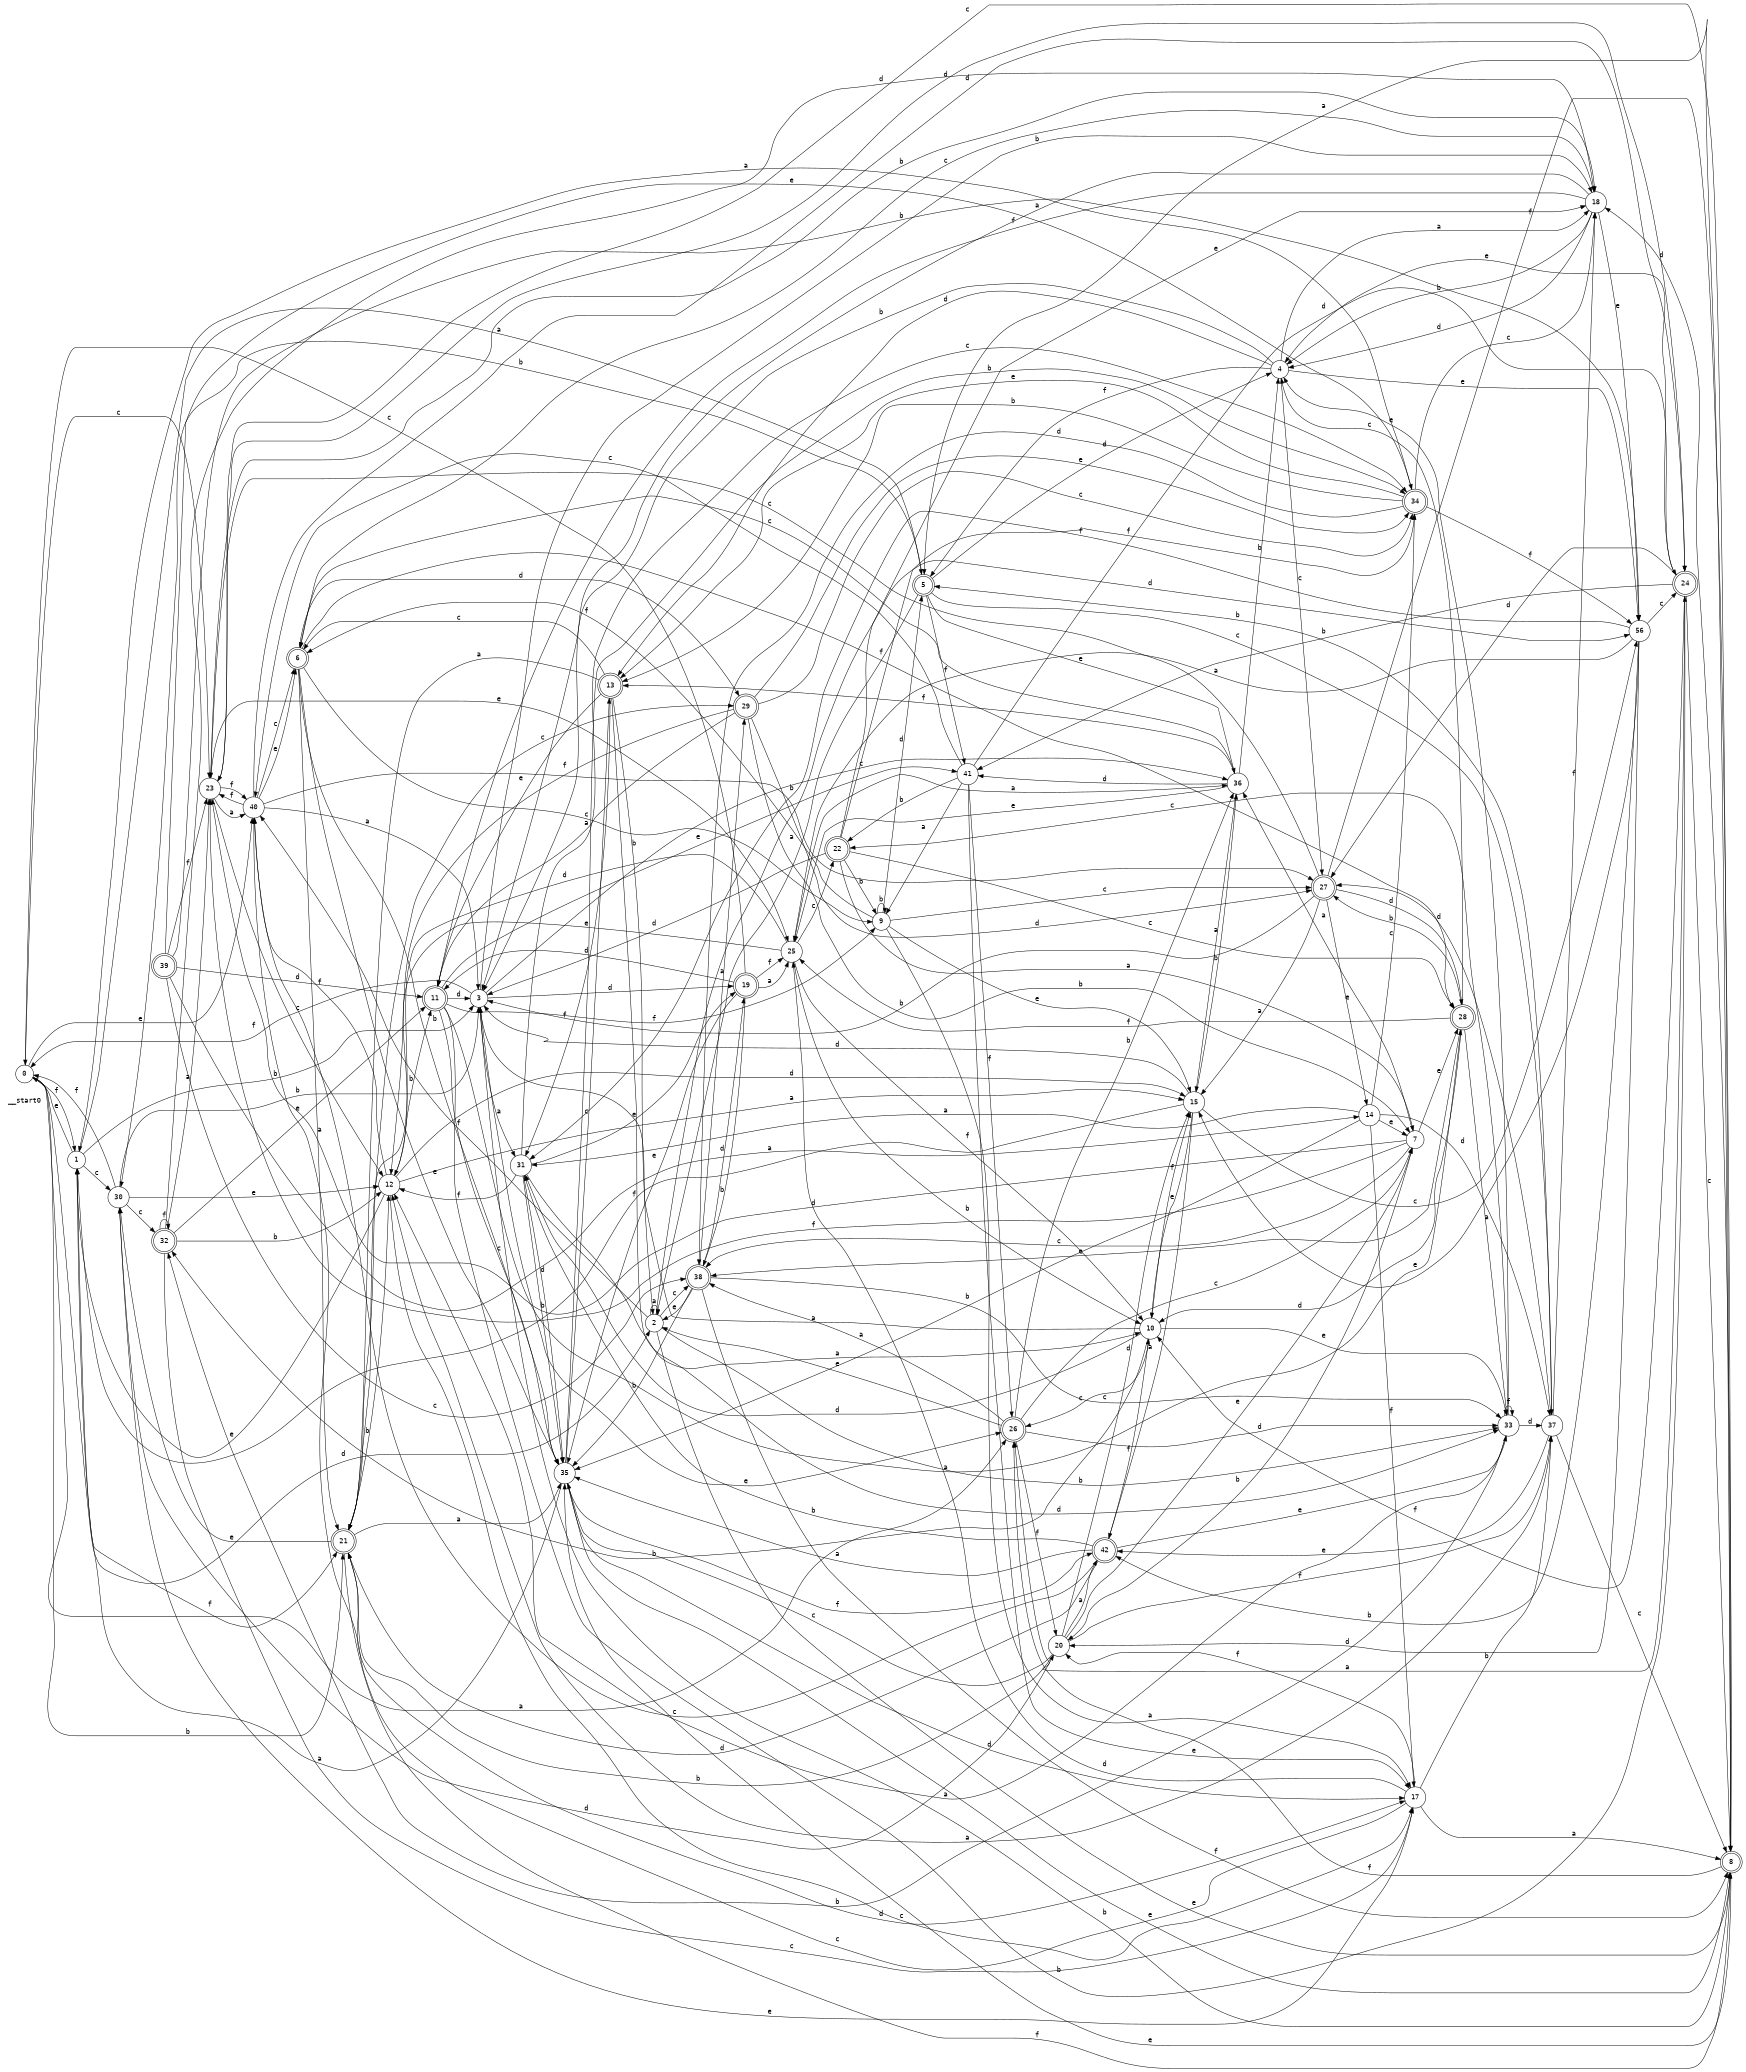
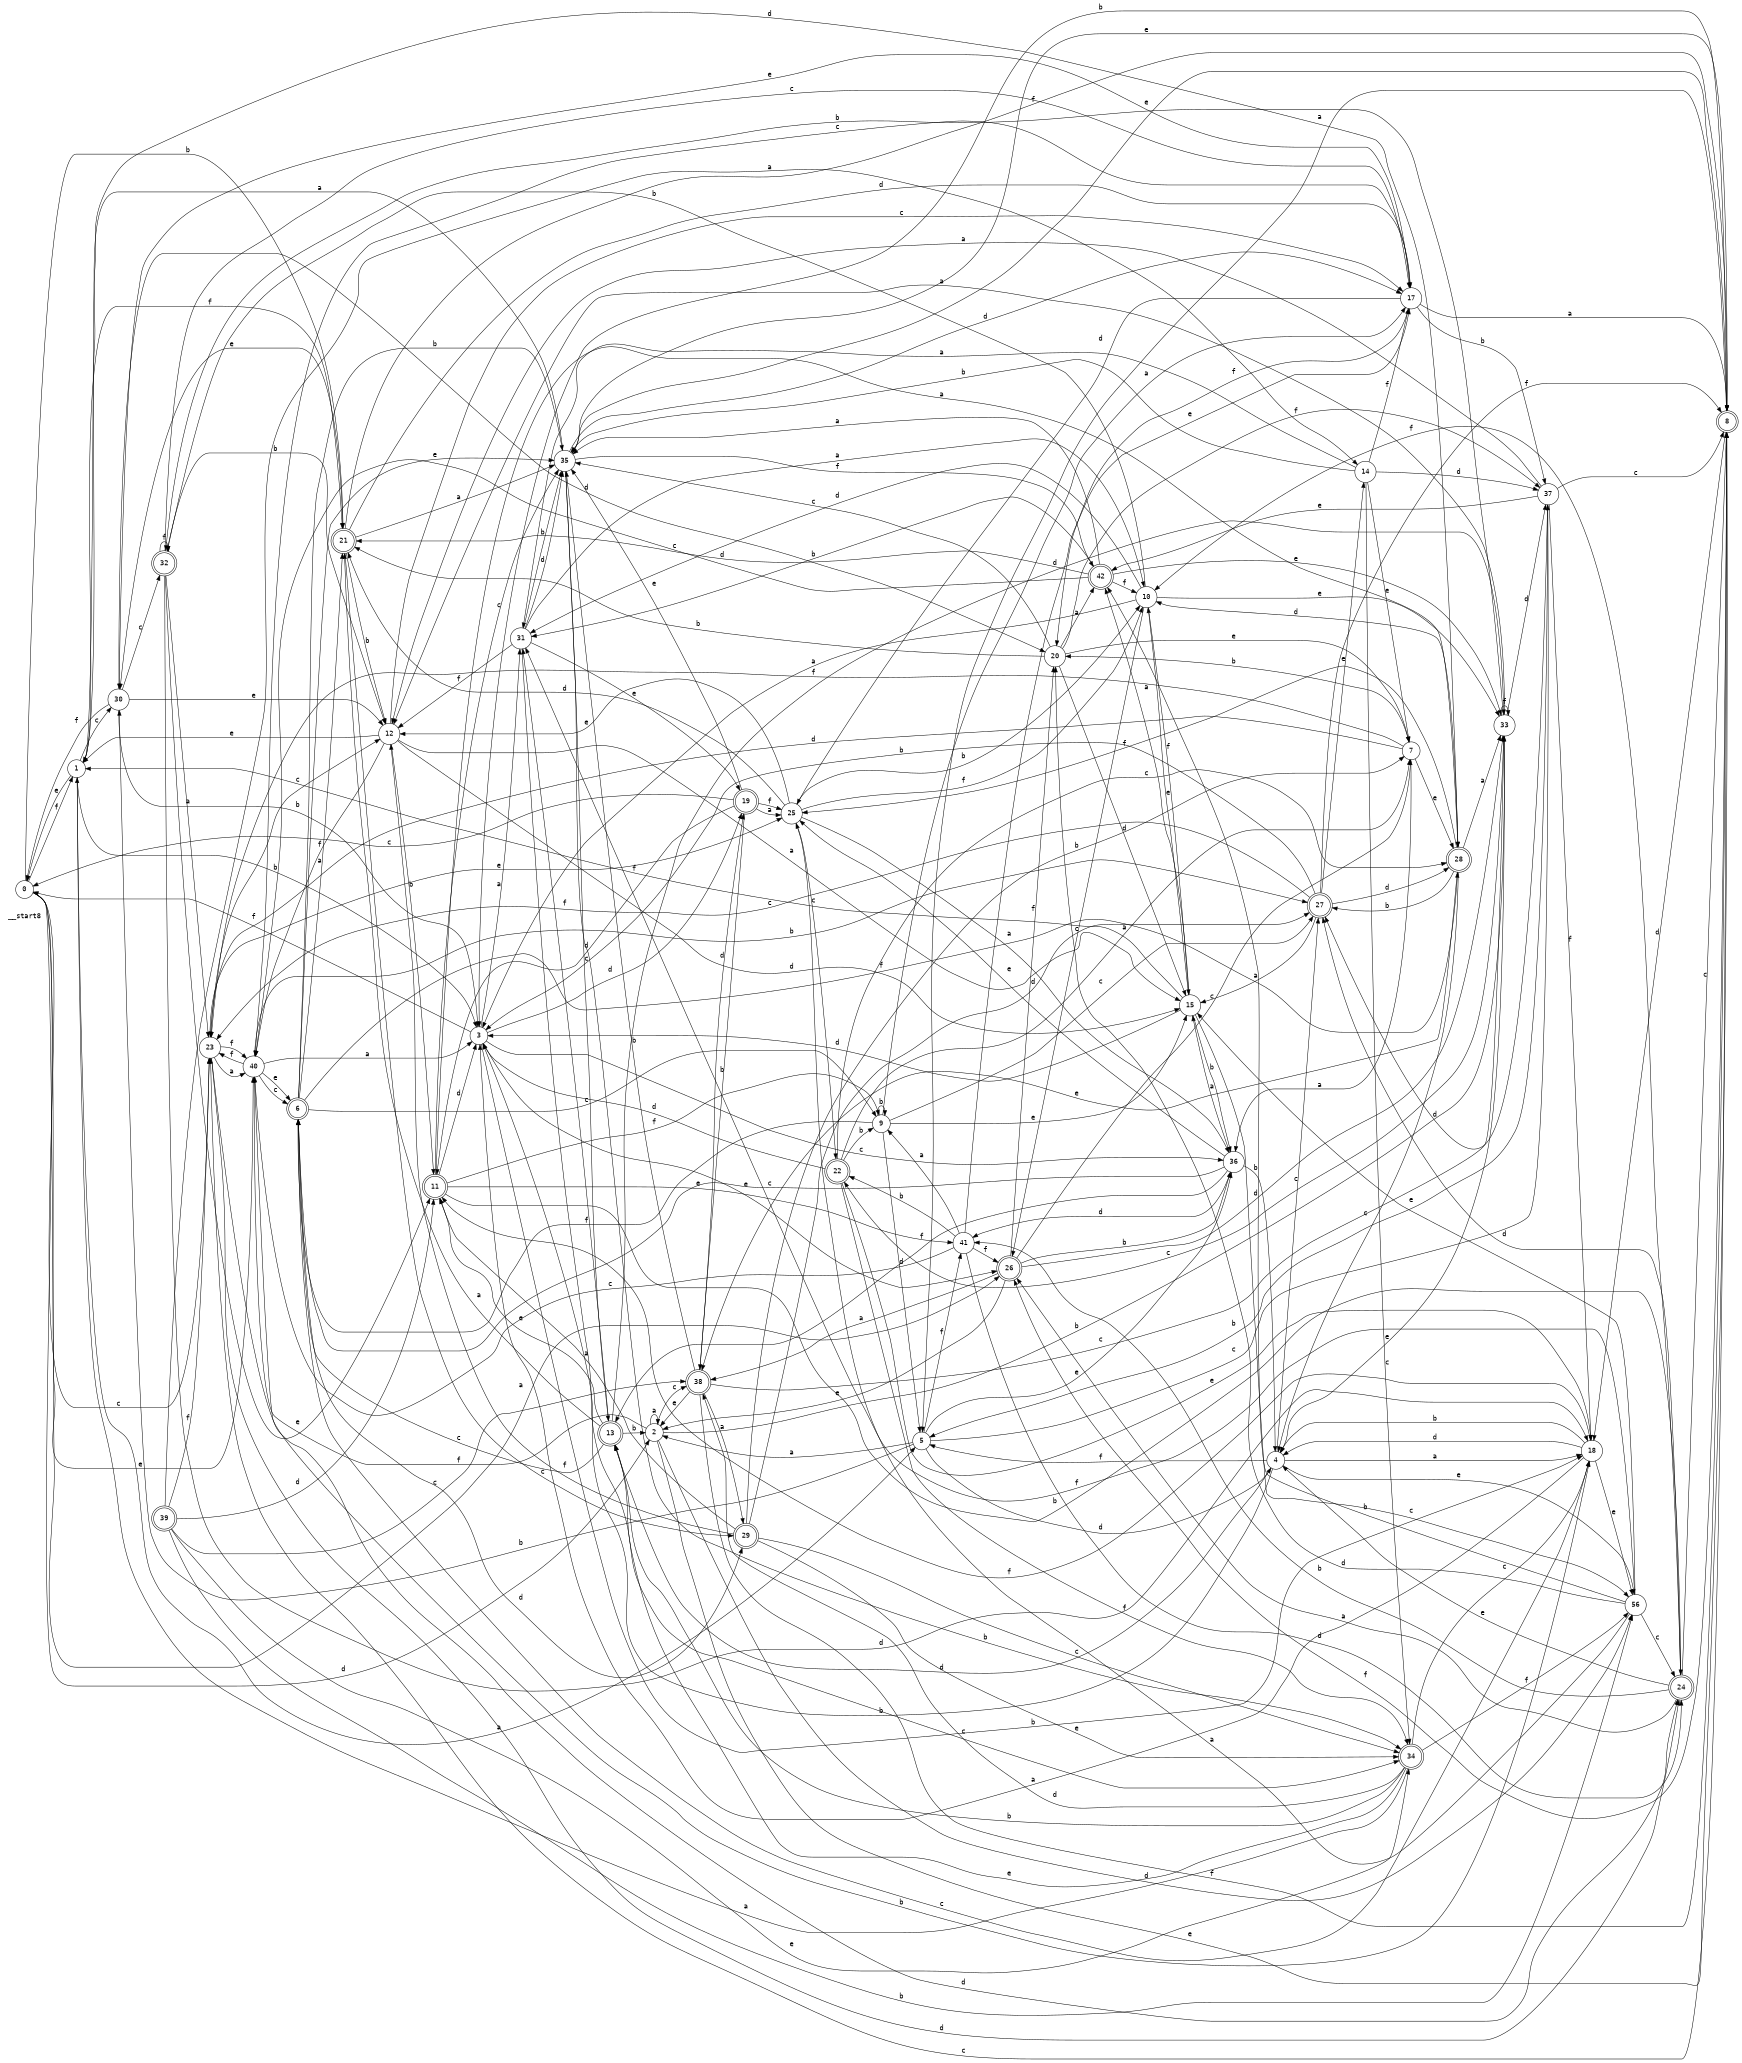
edge "1" -> "28": added, label "d"
node "5": shape doublecircle -> circle
node "__start0": label "__start0" -> "__start8"
edge "7" -> "38": removed, label "c"
